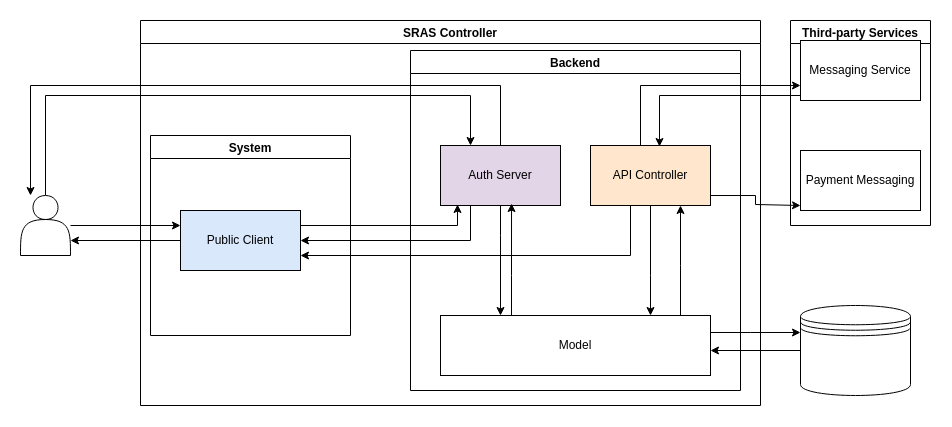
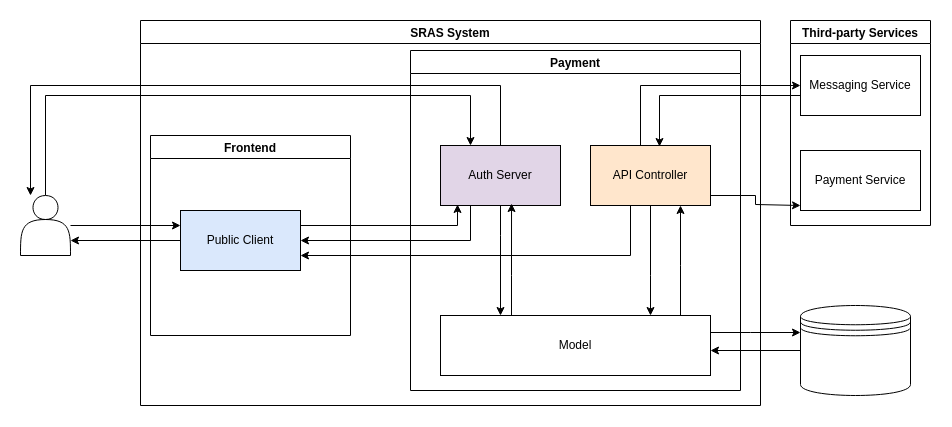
node "SRAS Controller": label "SRAS Controller" -> "SRAS System"
node "Backend": label "Backend" -> "Payment"
node "Messaging Service": moved (861, 71) -> (861, 86)
node "System": label "System" -> "Frontend"
node "Payment Messaging": label "Payment Messaging" -> "Payment Service"
